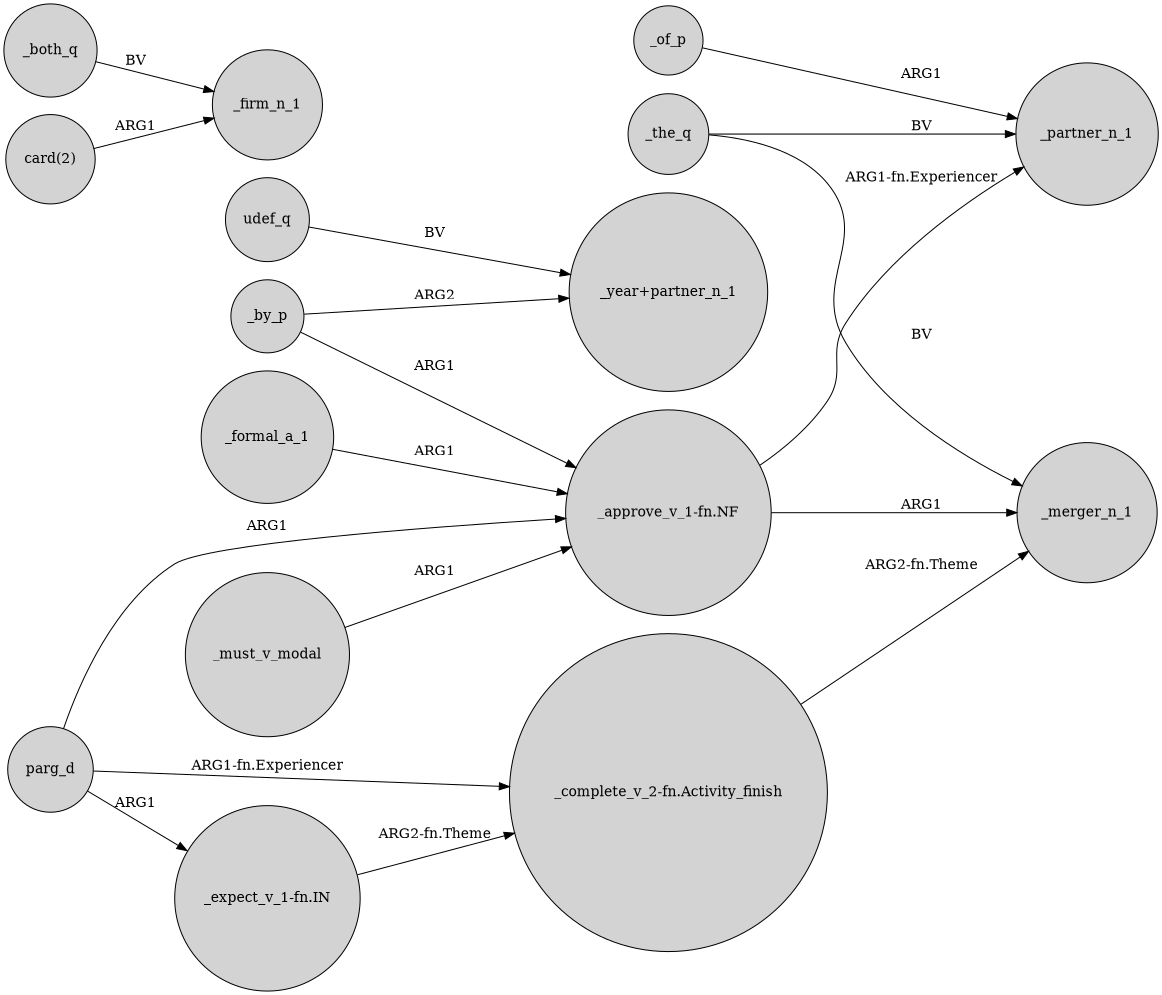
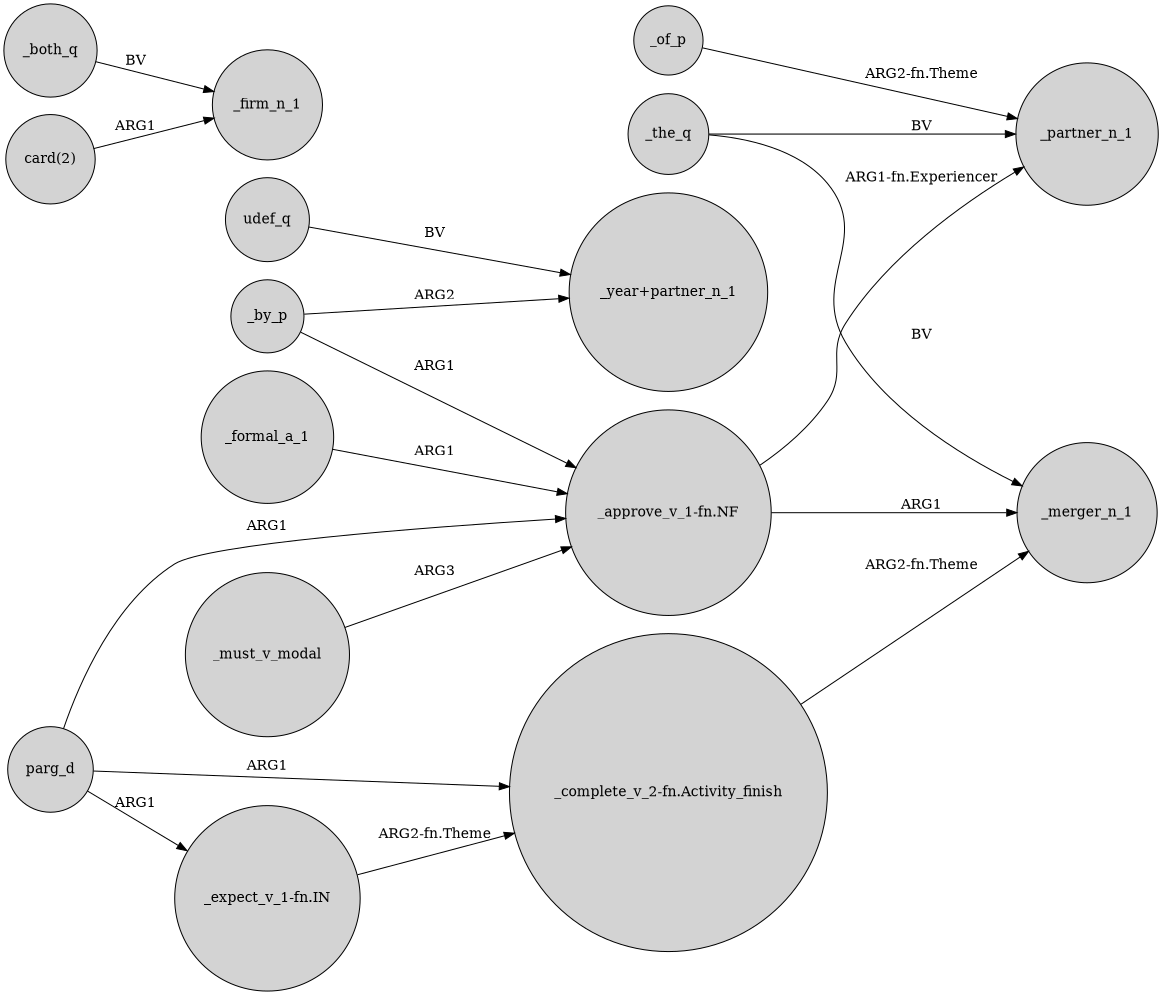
edge "_of_p" -> "_partner_n_1": label "ARG1" -> "ARG2-fn.Theme"
edge "_must_v_modal" -> "_approve_v_1-fn.NF": label "ARG1" -> "ARG3"
edge "parg_d" -> "_complete_v_2-fn.Activity_finish": label "ARG1-fn.Experiencer" -> "ARG1"
